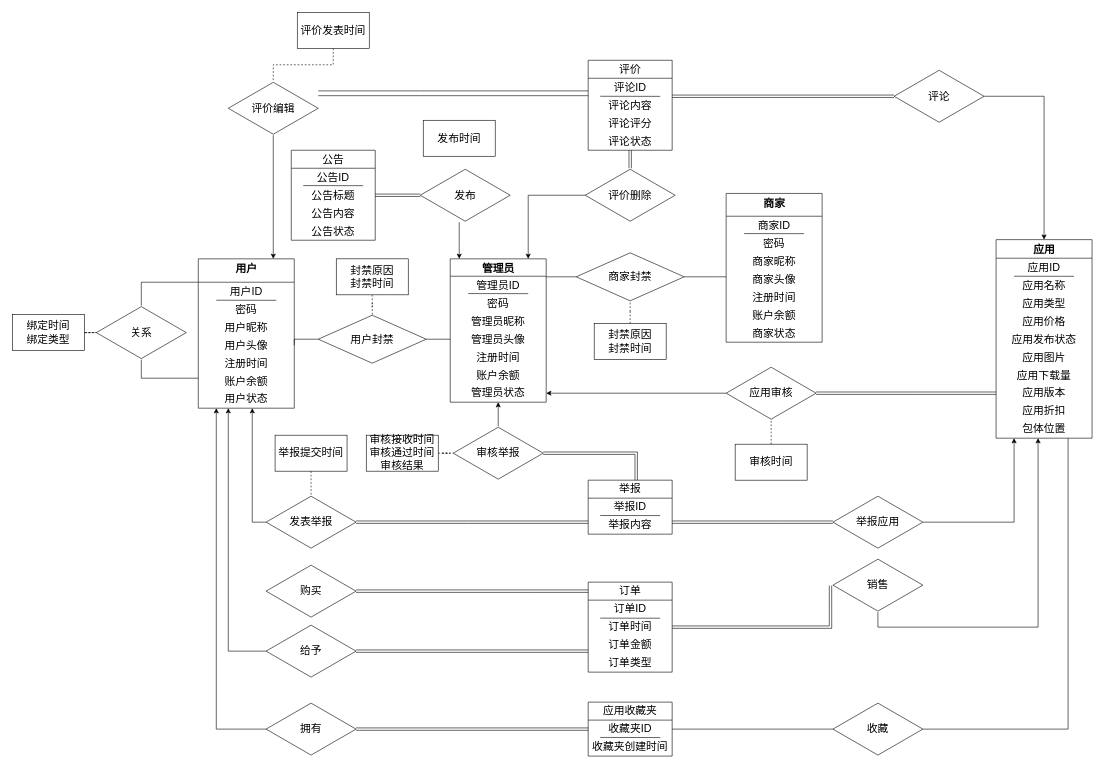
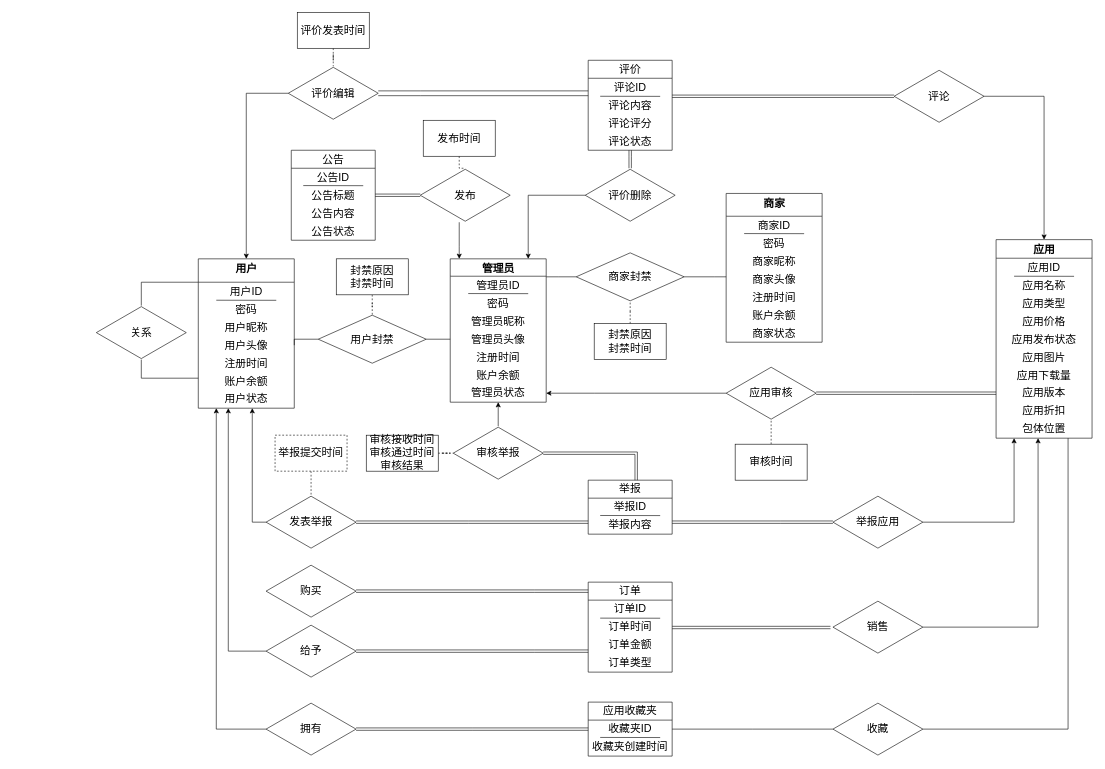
node "评价编辑": moved (273, 108) -> (333, 93)
edge "发布时间" -- "发布": added
node "绑定时间 绑定类型": removed
edge "绑定时间 绑定类型" -- "关系": removed
node "举报提交时间": style solid -> dashed
node "销售": moved (878, 585) -> (878, 627)
